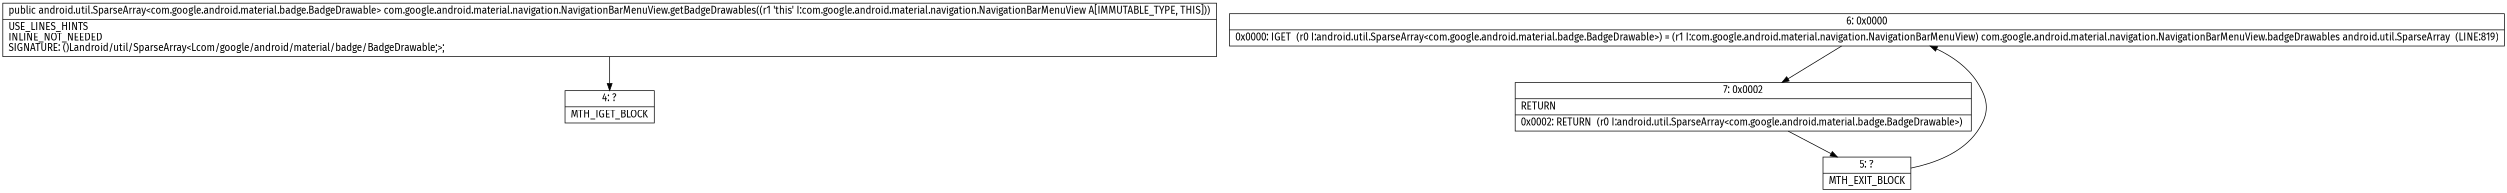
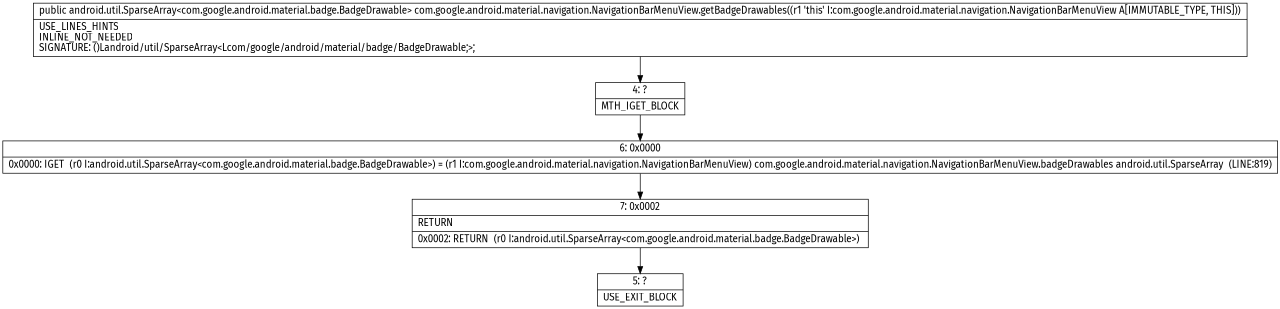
edge "5: ?" -> "6: 0x0000": now "4: ?" -> "6: 0x0000"
node "5: ?": text "MTH_EXIT_BLOCK" -> "USE_EXIT_BLOCK"
